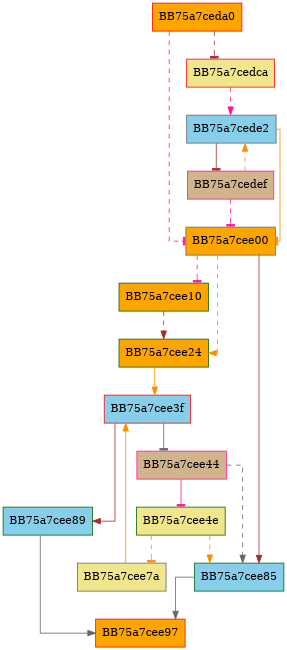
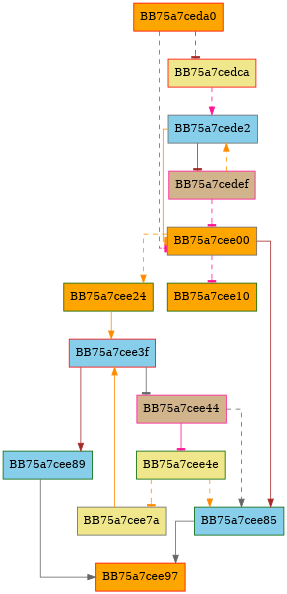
edge "BB75a7cee10" -> "BB75a7cee24": removed
